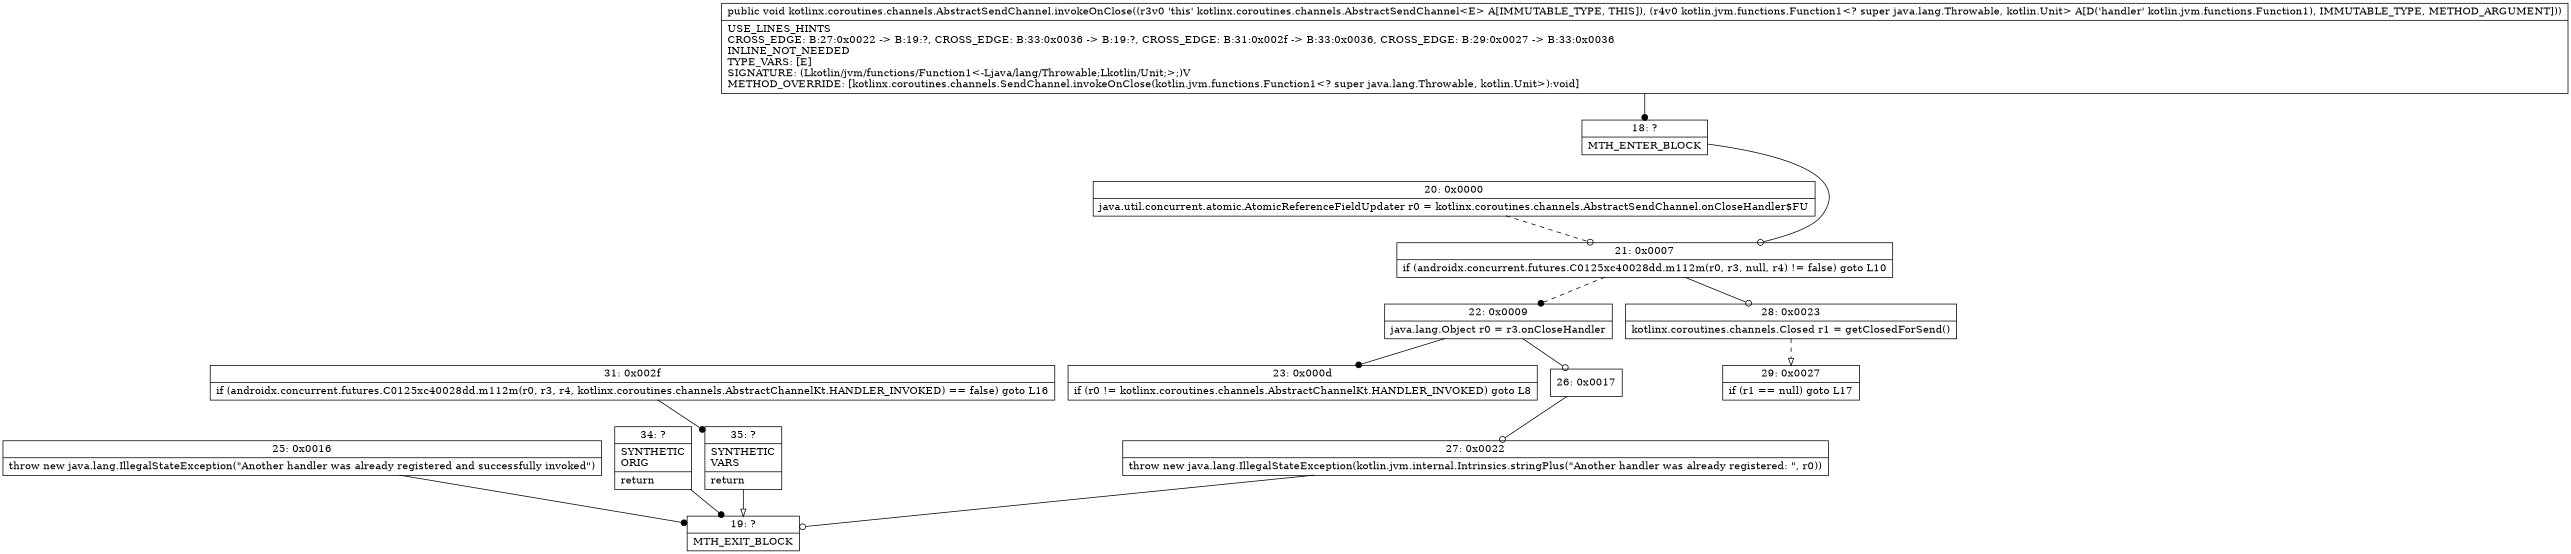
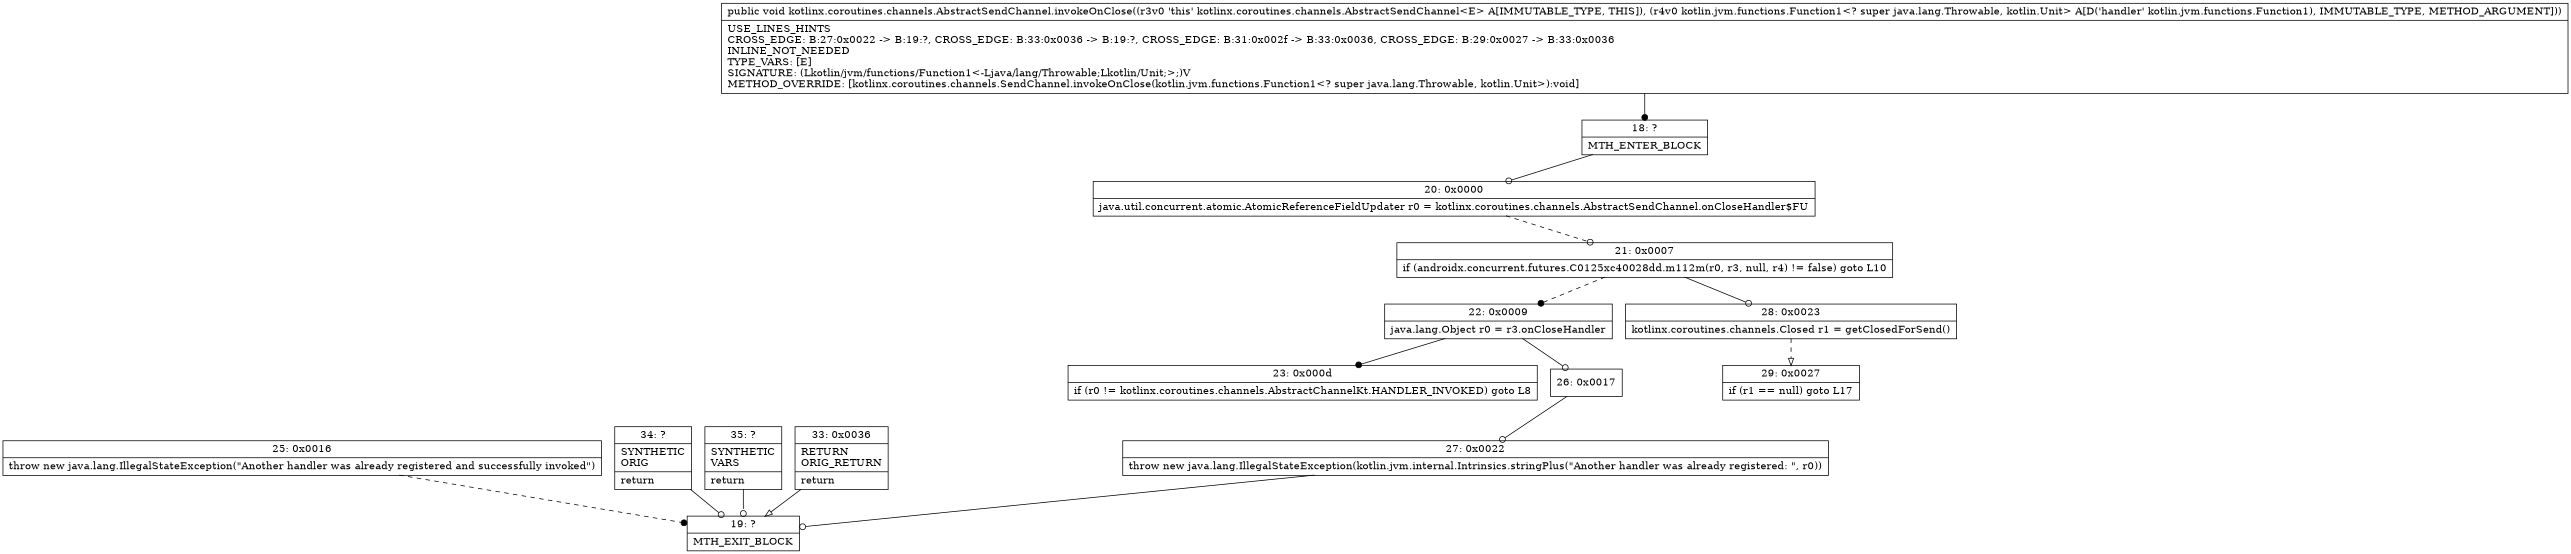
edge "18: ?" -> "21: 0x0007": now "18: ?" -> "20: 0x0000"
node "31: 0x002f": removed
node "33: 0x0036": added
edge "25: 0x0016" -> "19: ?": style solid -> dashed
edge "35: ?" -> "19: ?": arrowhead onormal -> odot
edge "34: ?" -> "19: ?": arrowhead dot -> odot
